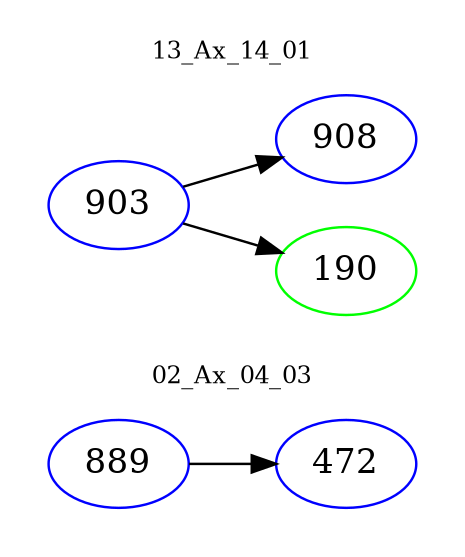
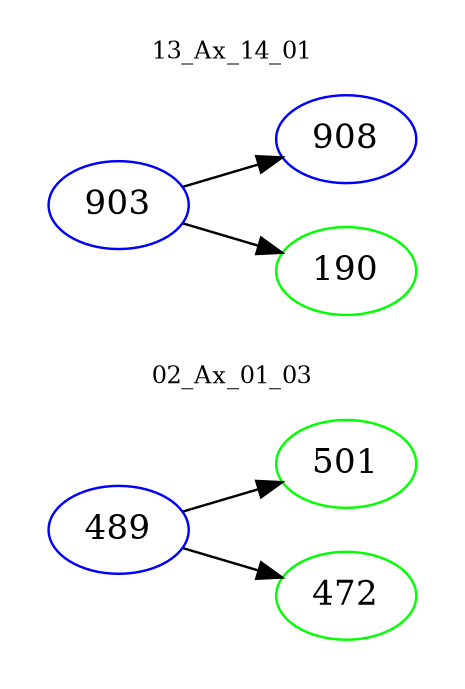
cluster "02_Ax_04_03": label "02_Ax_04_03" -> "02_Ax_01_03"
node "889": label "889" -> "489"
node "472": color blue -> green
node "501": added
